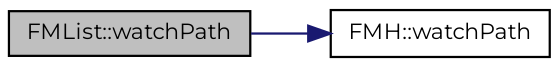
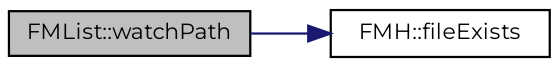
node "FMH::watchPath": label "FMH::watchPath" -> "FMH::fileExists"
